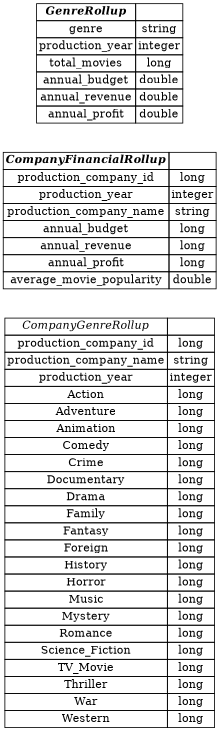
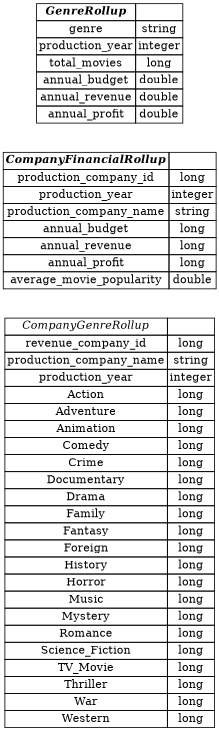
node "CompanyGenreRollup": text "production_company_id" -> "revenue_company_id"
